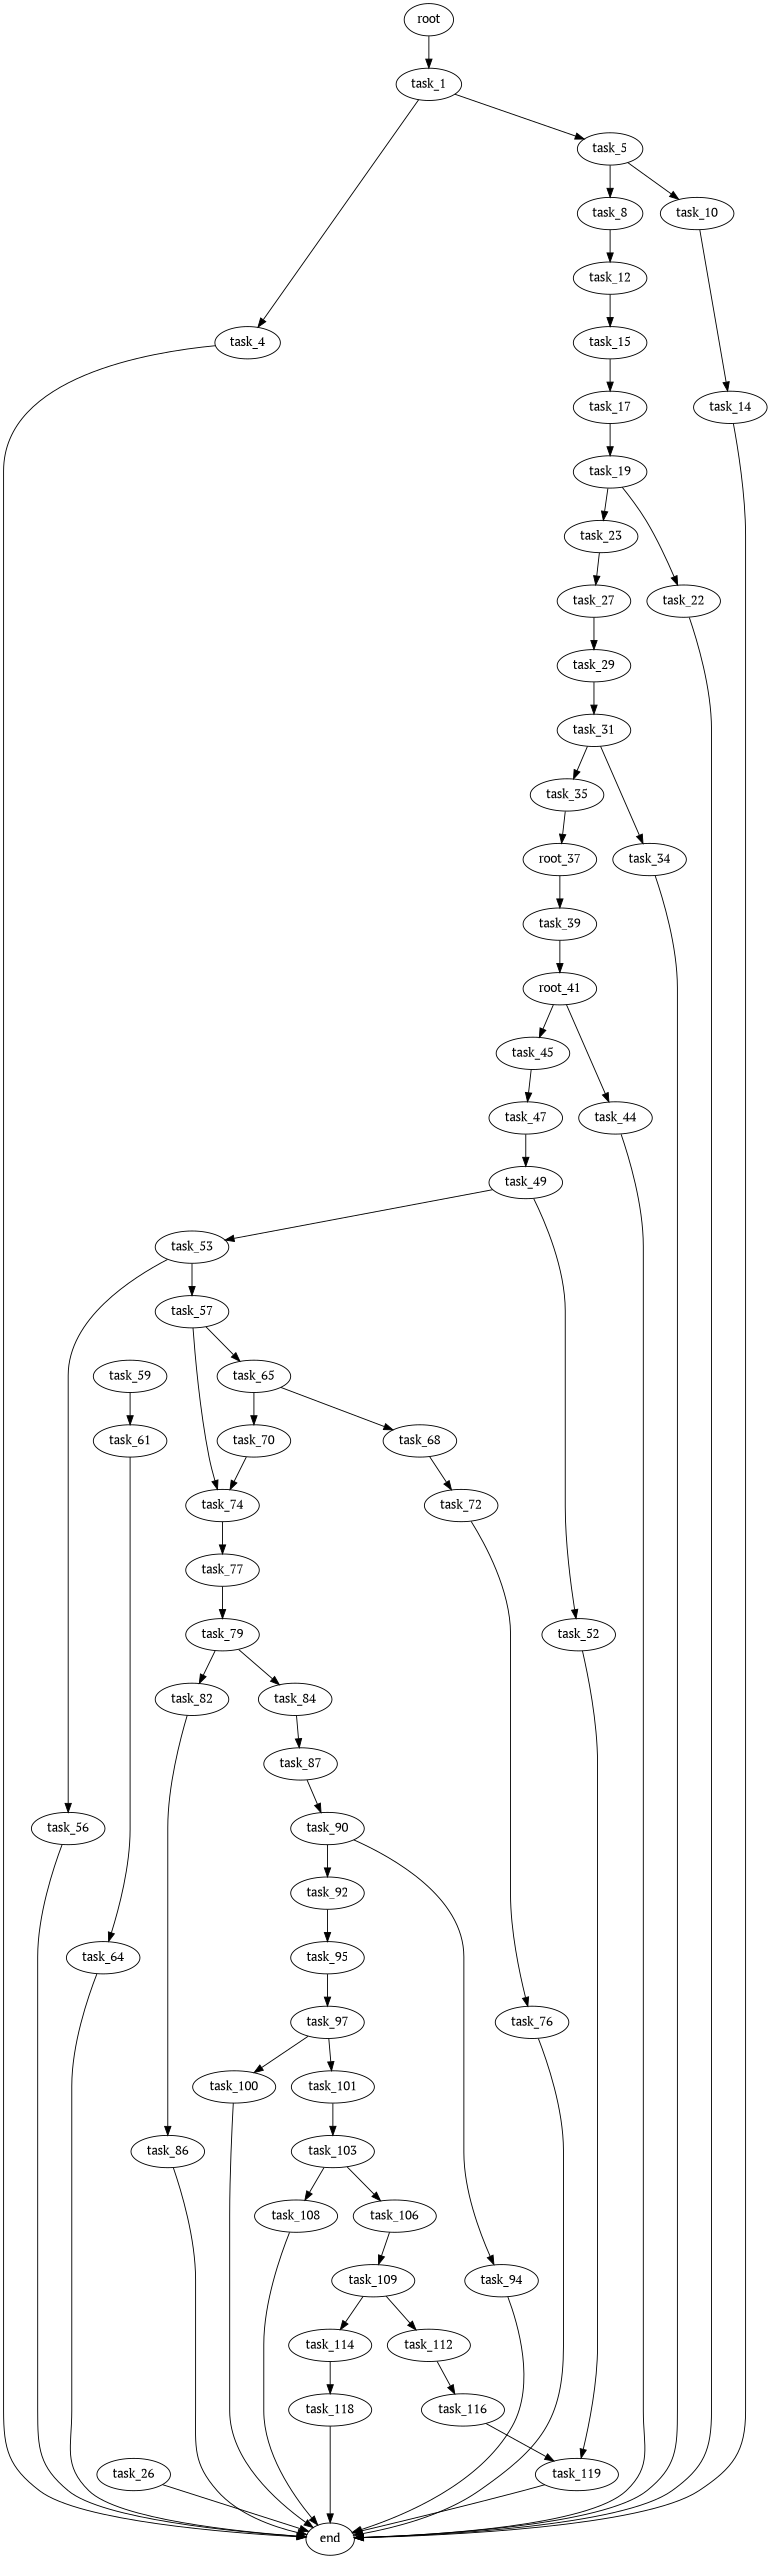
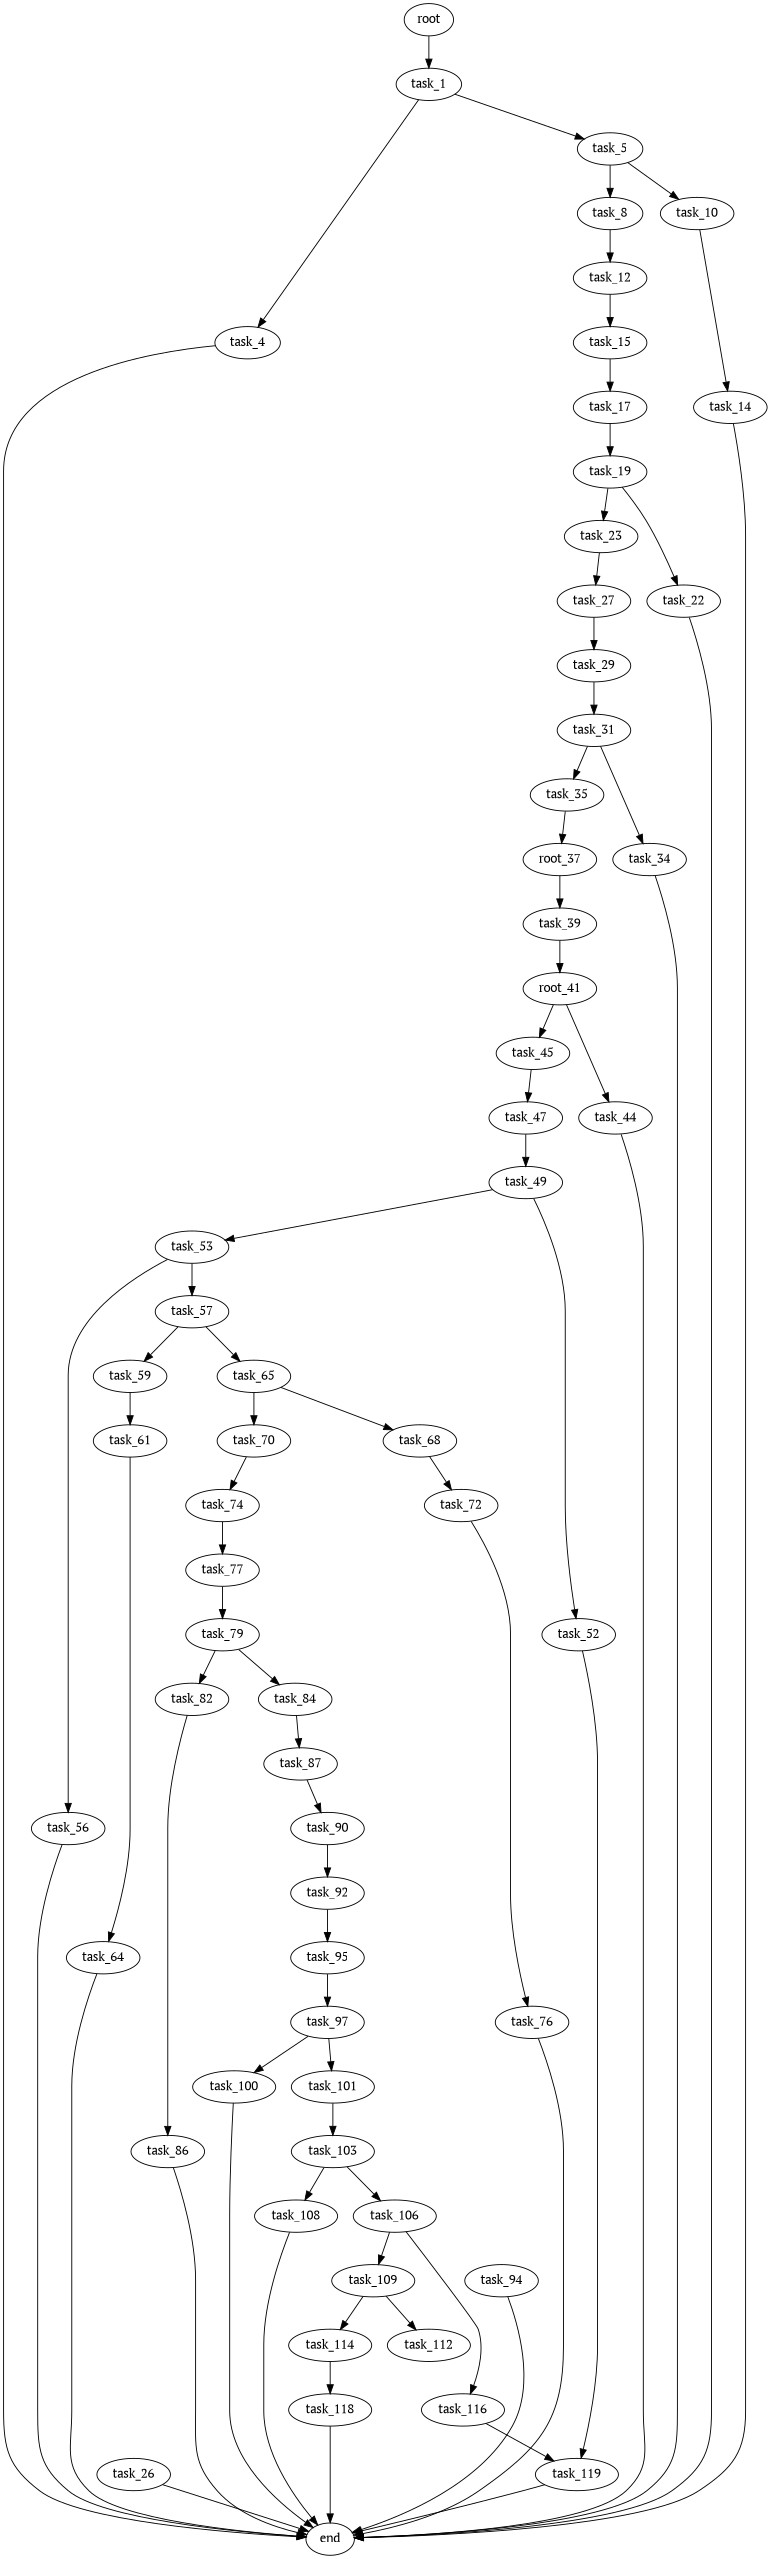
edge "task_57" -> "task_74": now "task_57" -> "task_59"
edge "task_90" -> "task_94": removed
edge "task_112" -> "task_116": now "task_106" -> "task_116"
